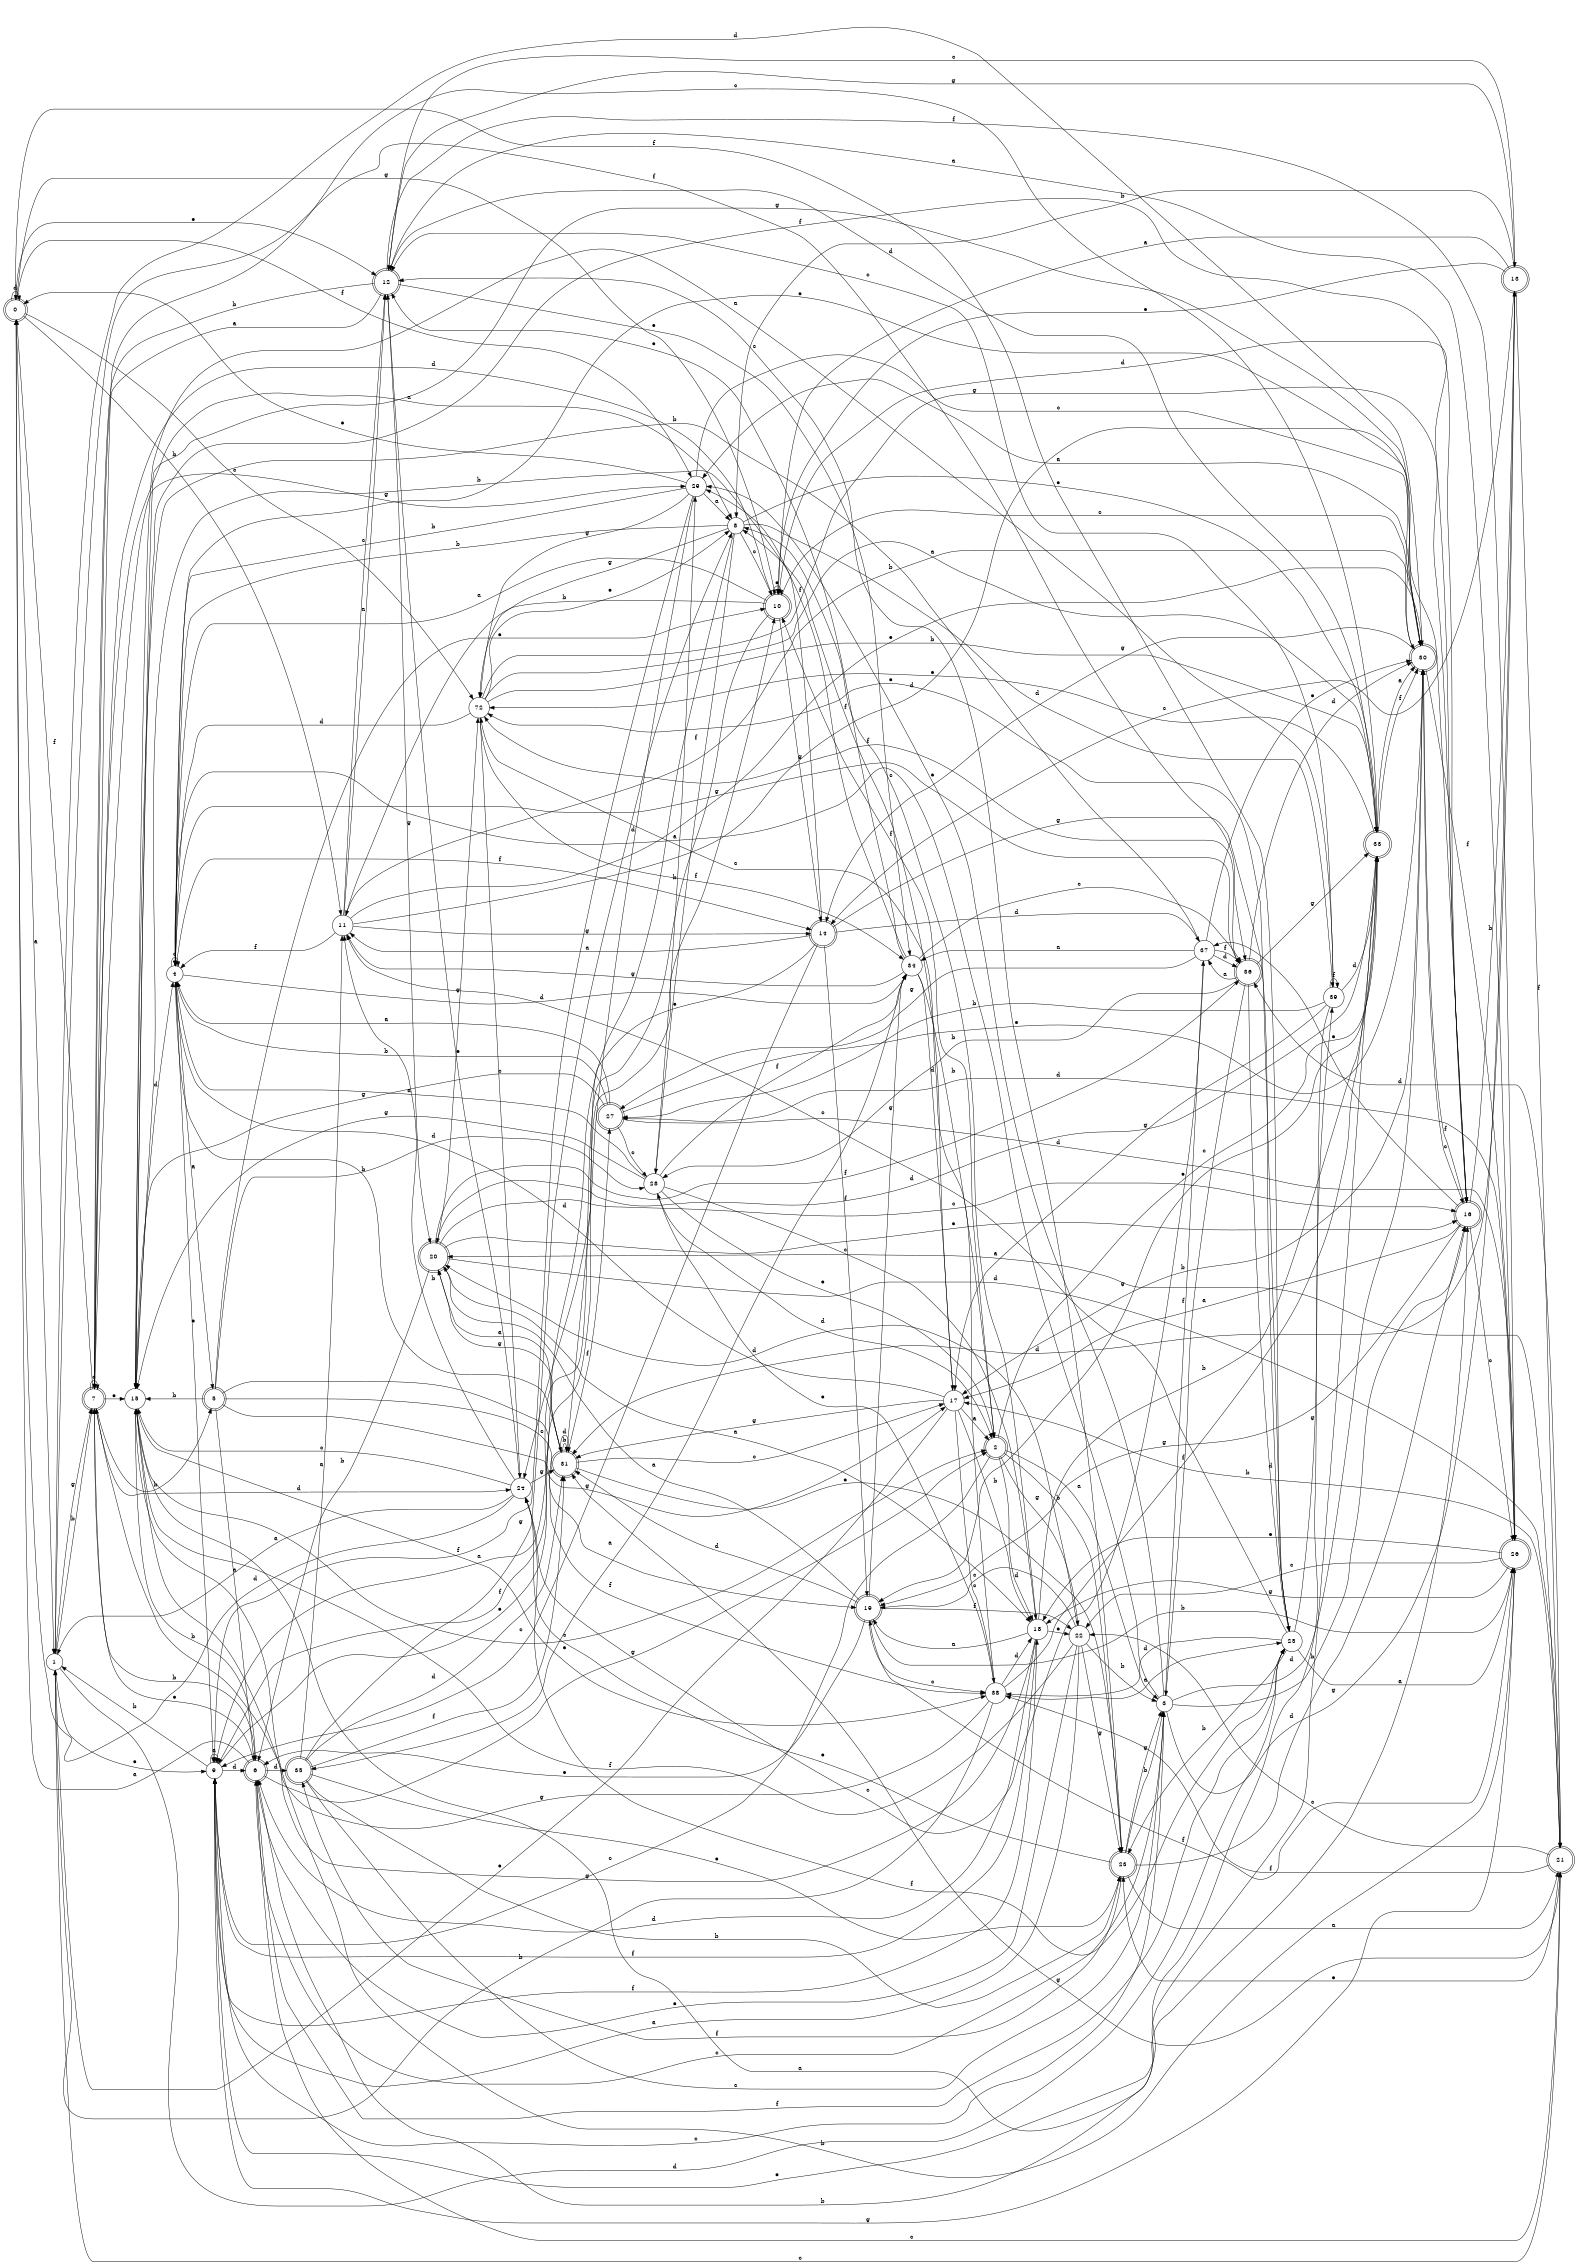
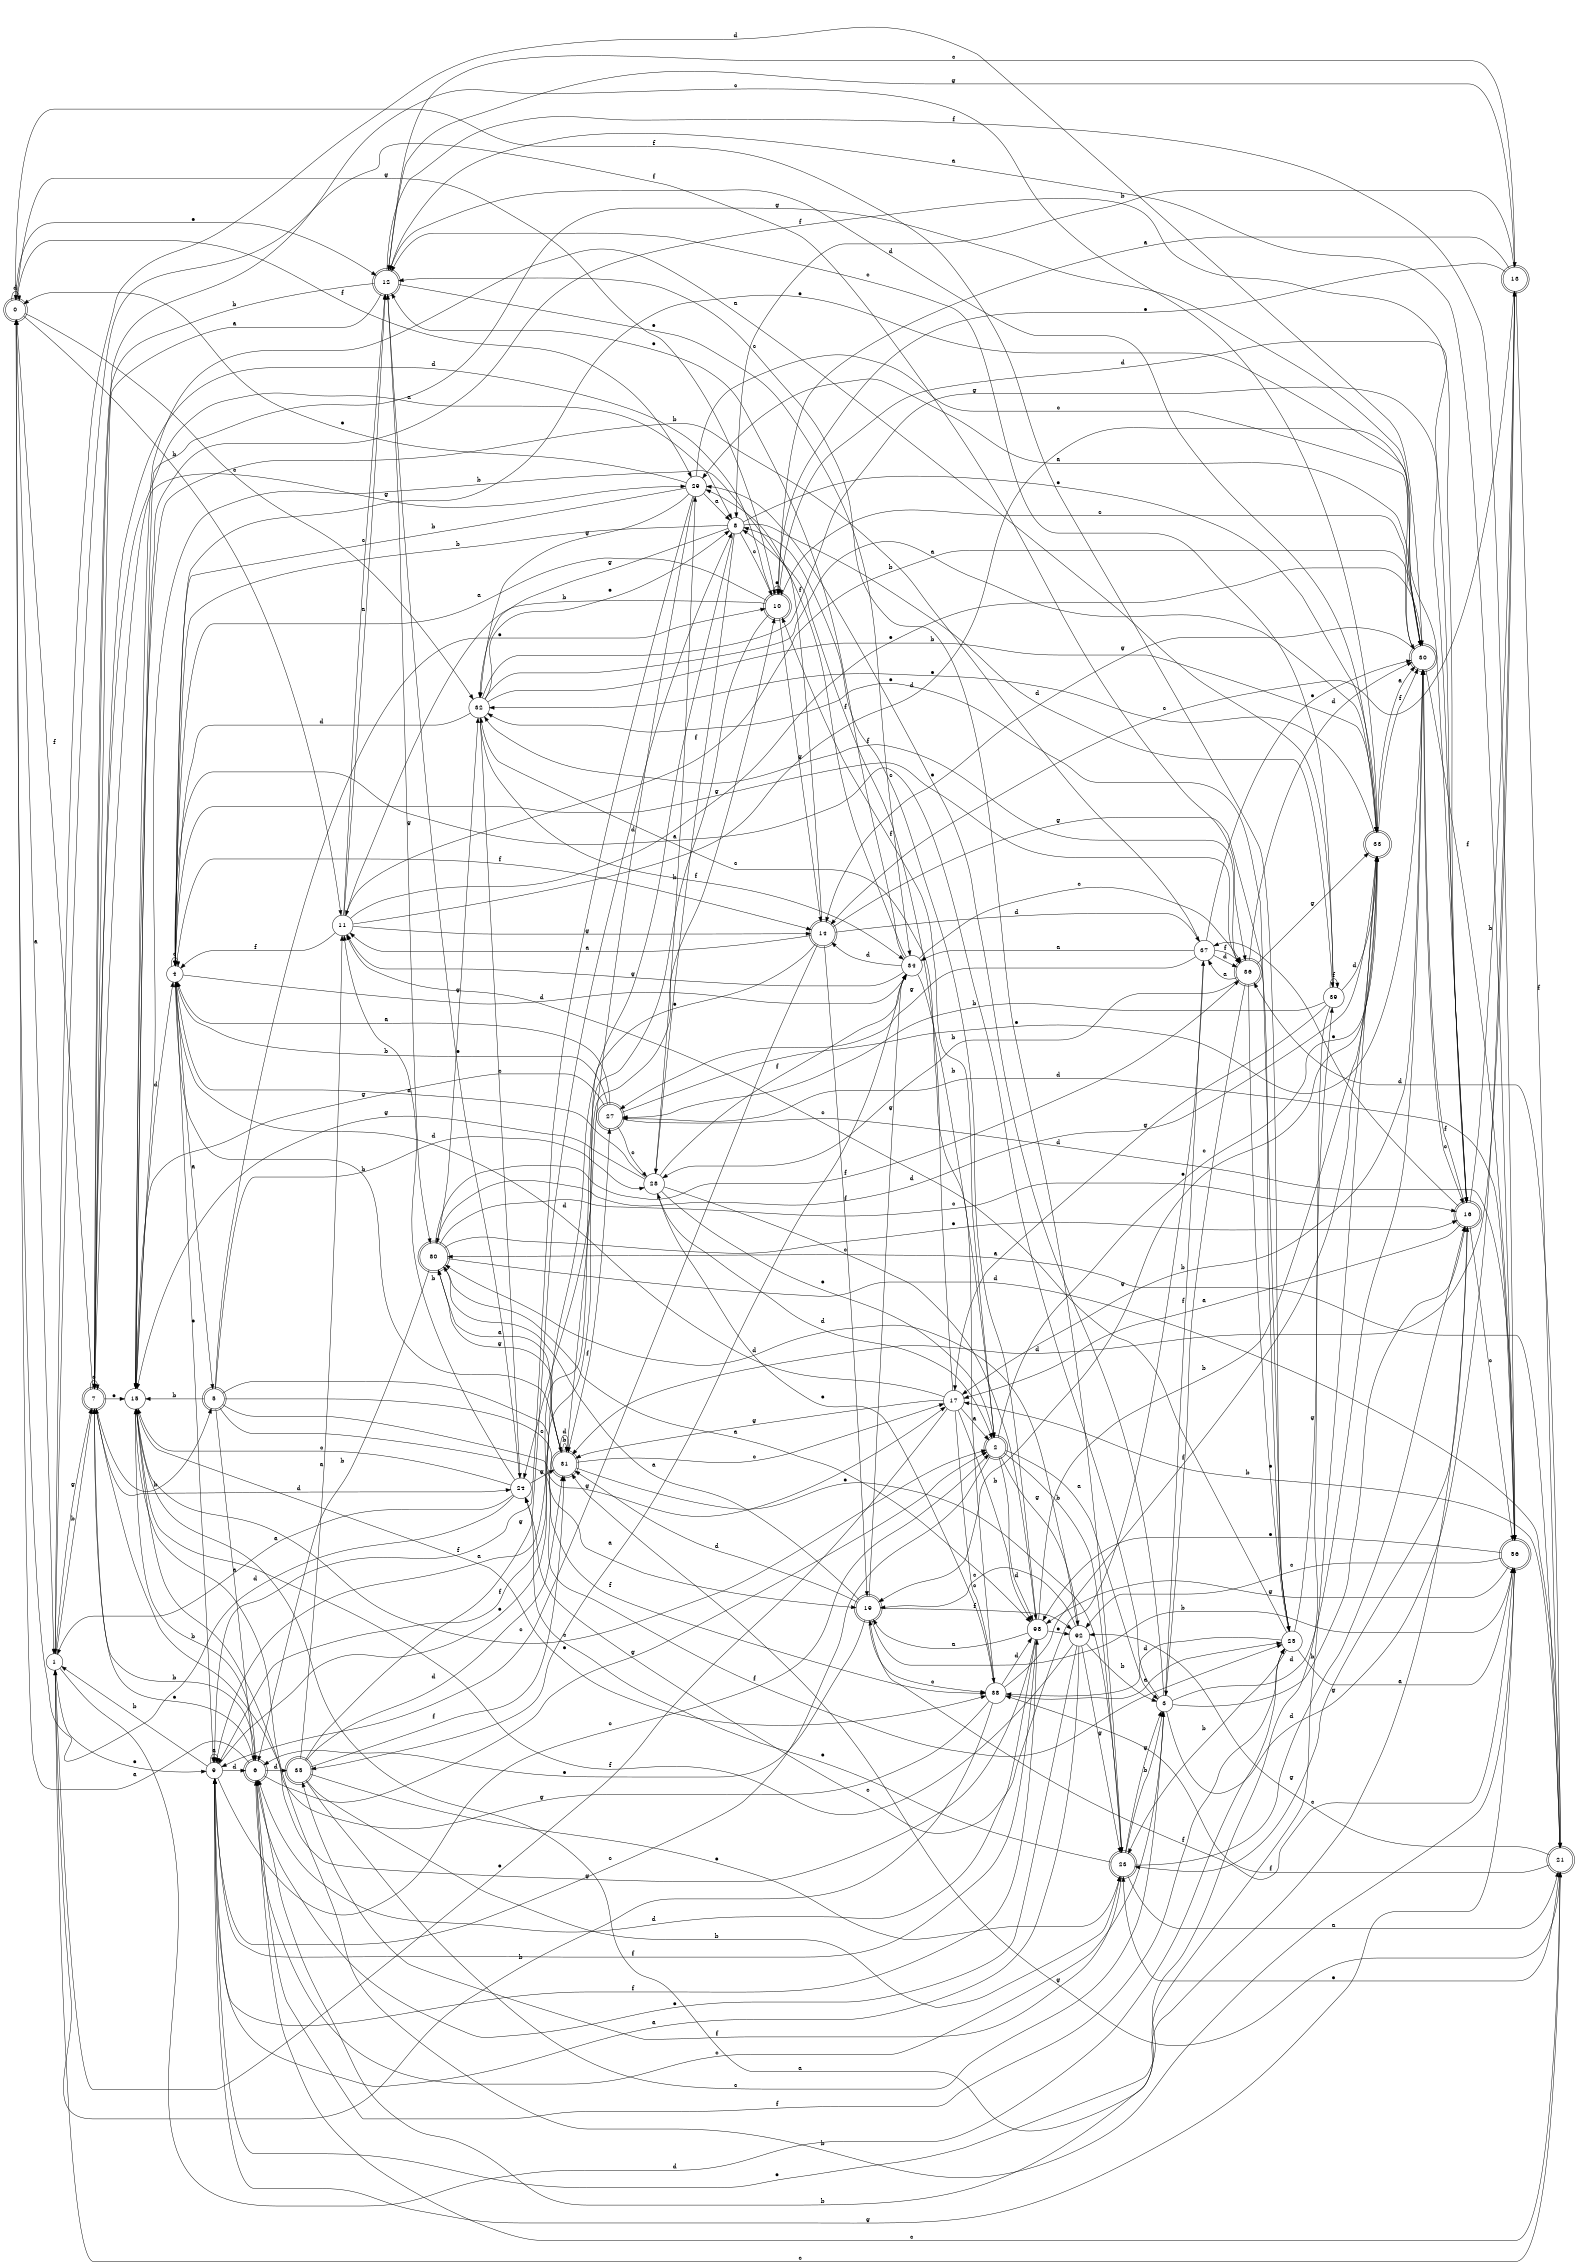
node "72": label "72" -> "32"
edge "34" -> "17": now "34" -> "14"
node "20": label "20" -> "80"
edge "16" -> "19": now "16" -> "23"
edge "36" -> "25": label "d" -> "e"
node "26": label "26" -> "56"
node "18": label "18" -> "98"
node "22": label "22" -> "92"
edge "24" -> "25": now "5" -> "25"
edge "9" -> "3": now "9" -> "2"
